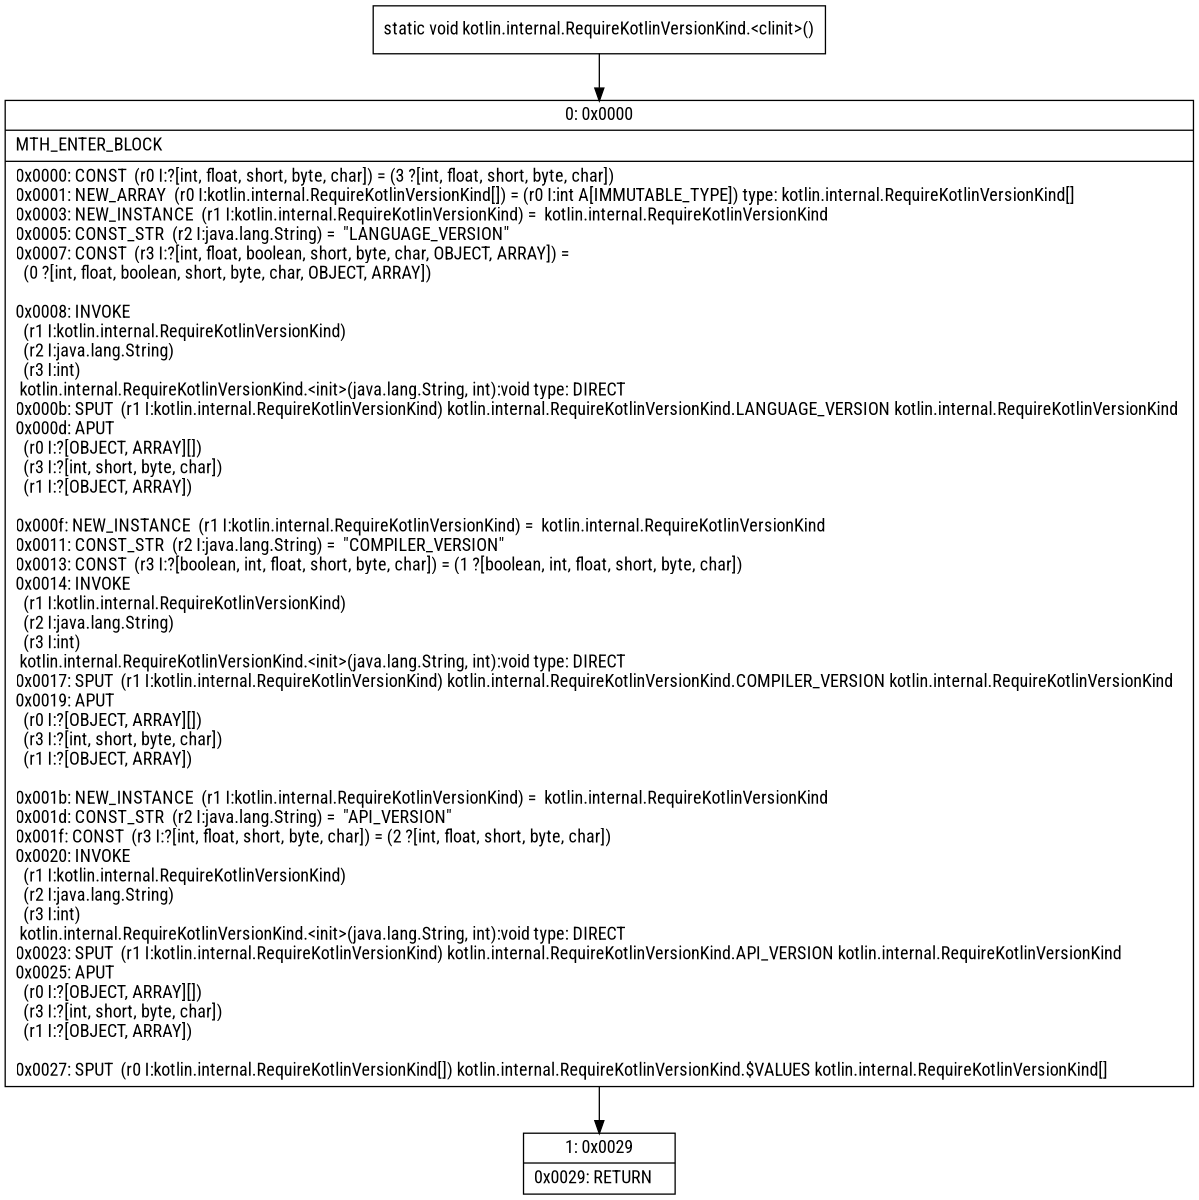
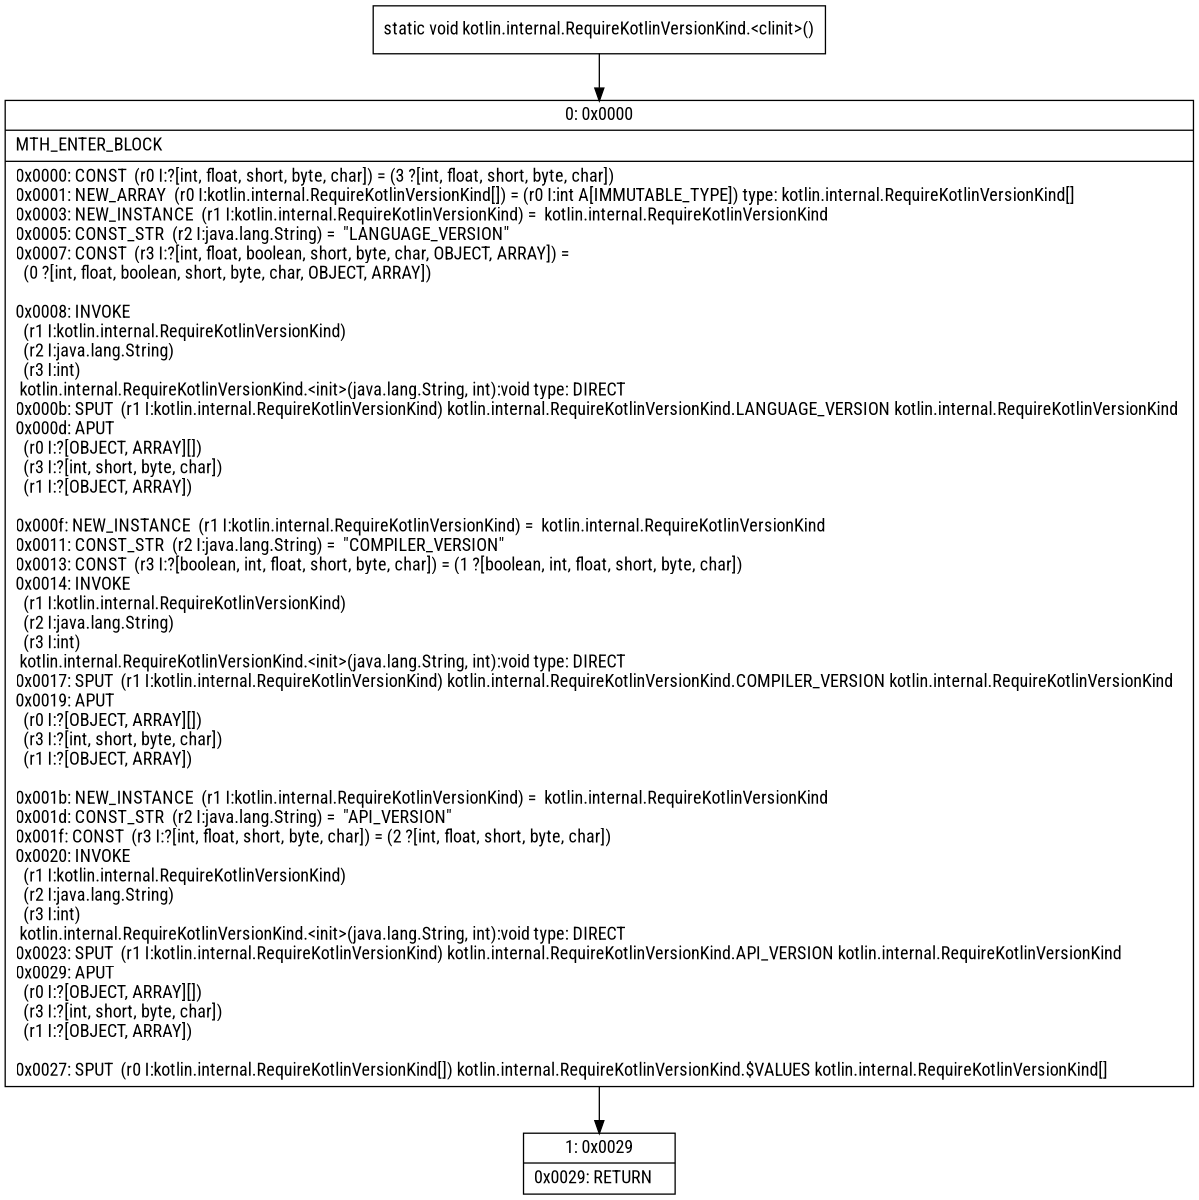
node "0: 0x0000": text "0x0025: APUT" -> "0x0029: APUT"
